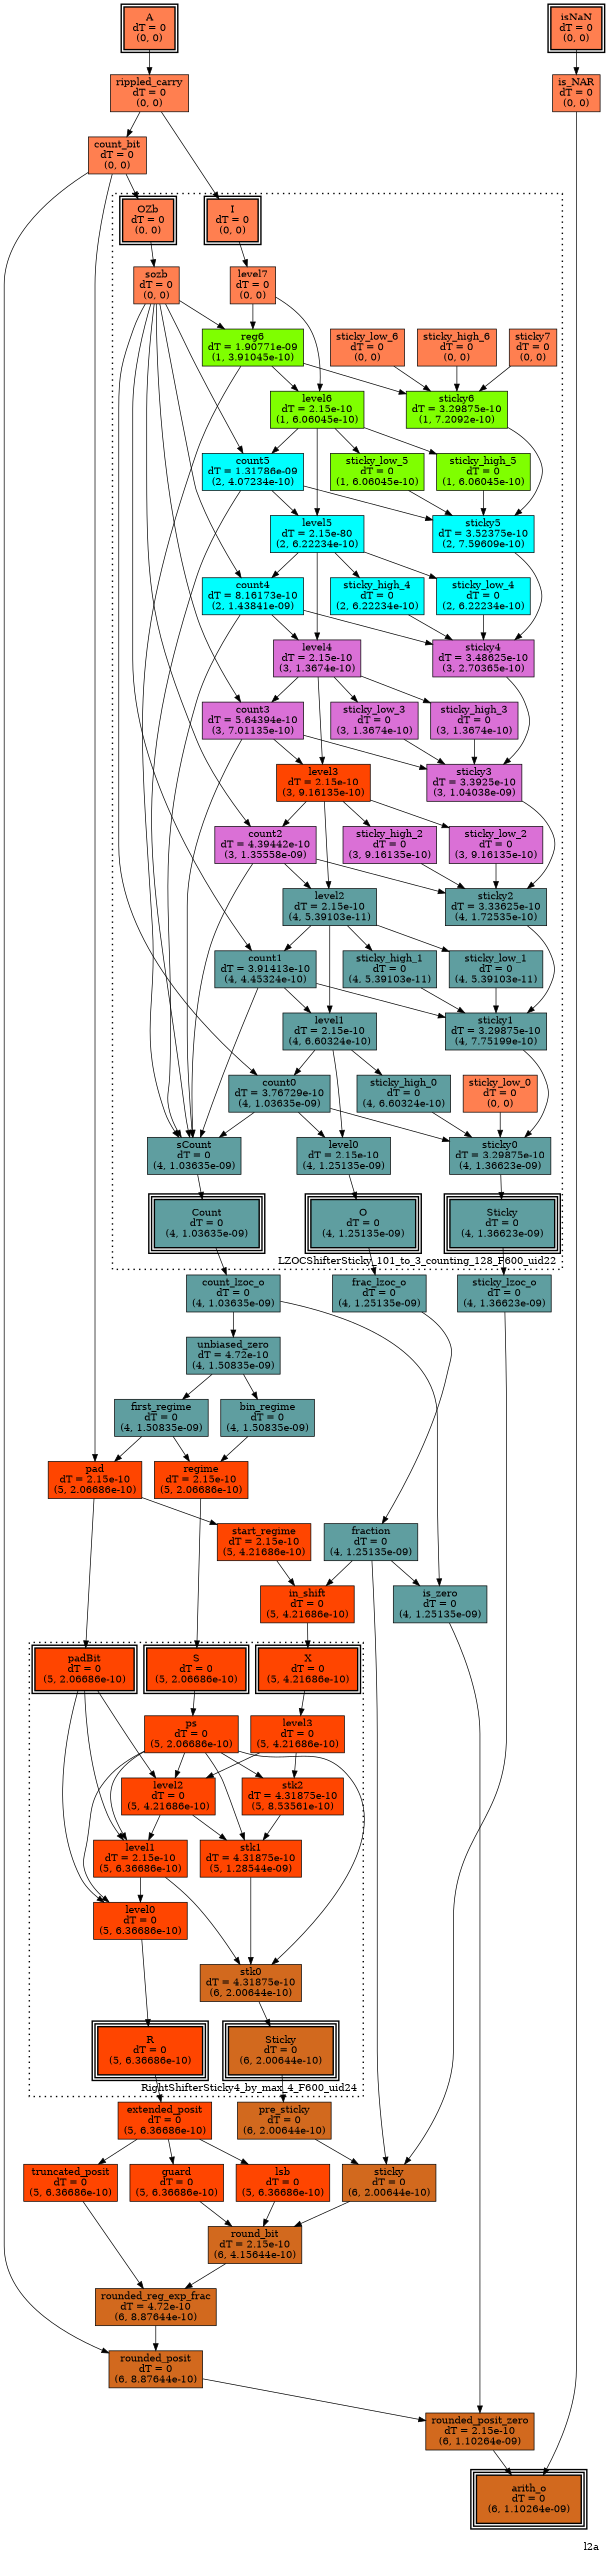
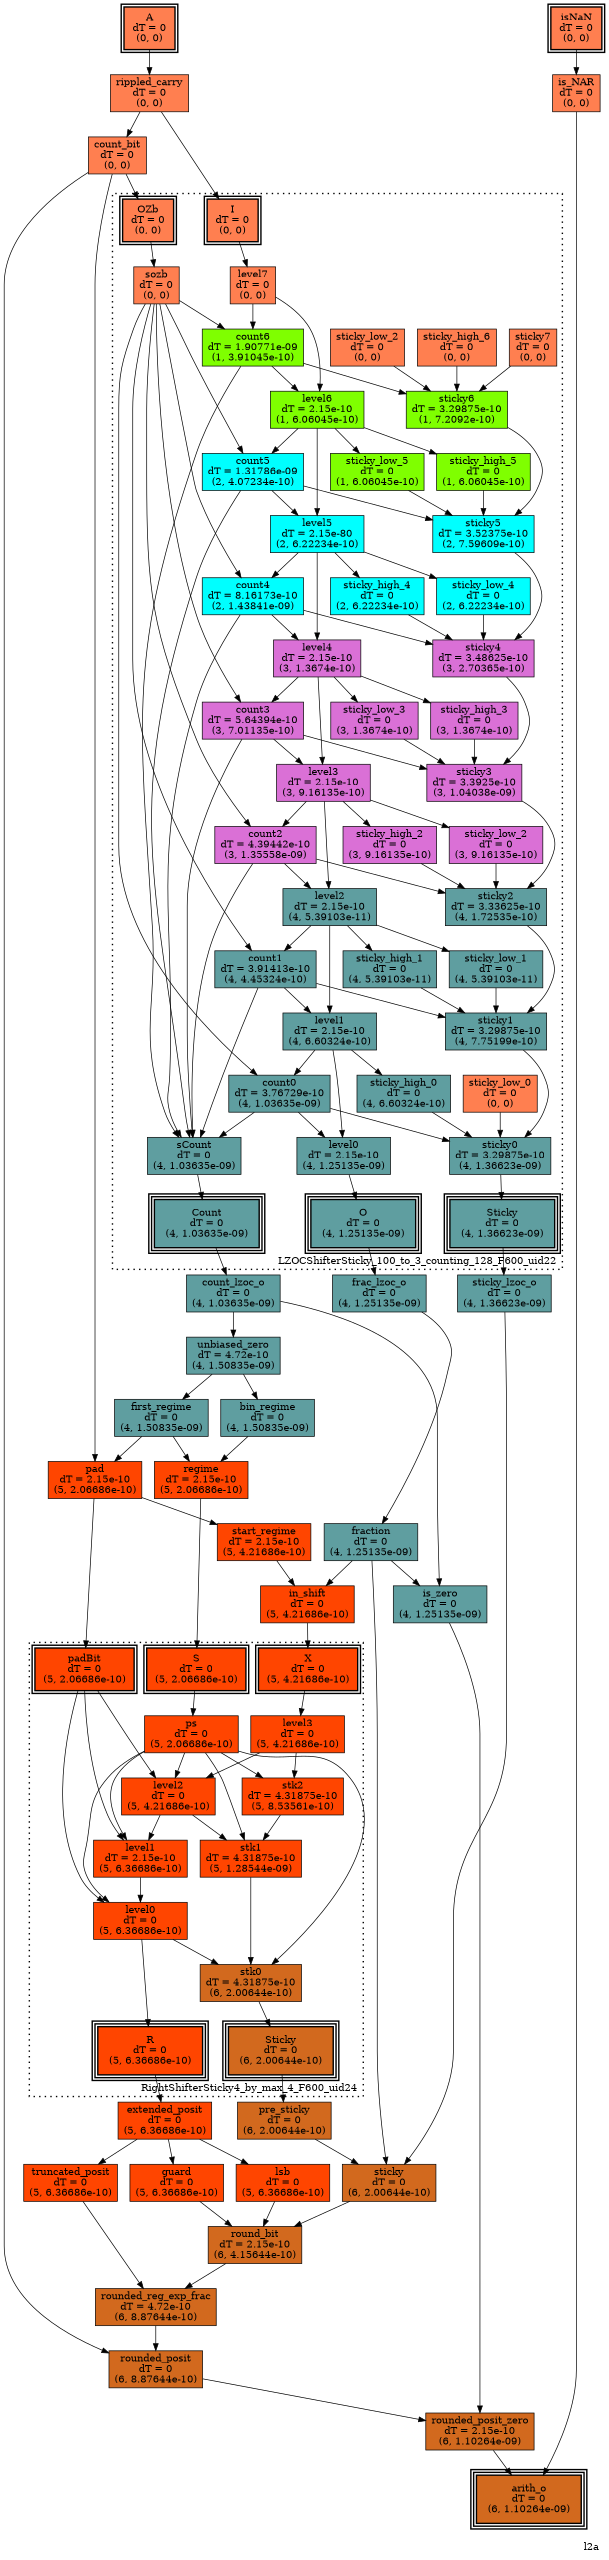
node "reg6 dT = 1.90771e-09 (1, 3.91045e-10)": label "reg6 dT = 1.90771e-09 (1, 3.91045e-10)" -> "count6 dT = 1.90771e-09 (1, 3.91045e-10)"
node "sticky_low_6 dT = 0 (0, 0)": label "sticky_low_6 dT = 0 (0, 0)" -> "sticky_low_2 dT = 0 (0, 0)"
node "level3 dT = 2.15e-10 (3, 9.16135e-10)": fillcolor orangered -> orchid
cluster "LZOCShifterSticky_101_to_3_counting_128_F600_uid22": label "LZOCShifterSticky_101_to_3_counting_128_F600_uid22" -> "LZOCShifterSticky_100_to_3_counting_128_F600_uid22"
edge "level1 dT = 2.15e-10 (5, 6.36686e-10)" -> "stk0 dT = 4.31875e-10 (6, 2.00644e-10)": now "level0 dT = 0 (5, 6.36686e-10)" -> "stk0 dT = 4.31875e-10 (6, 2.00644e-10)"
